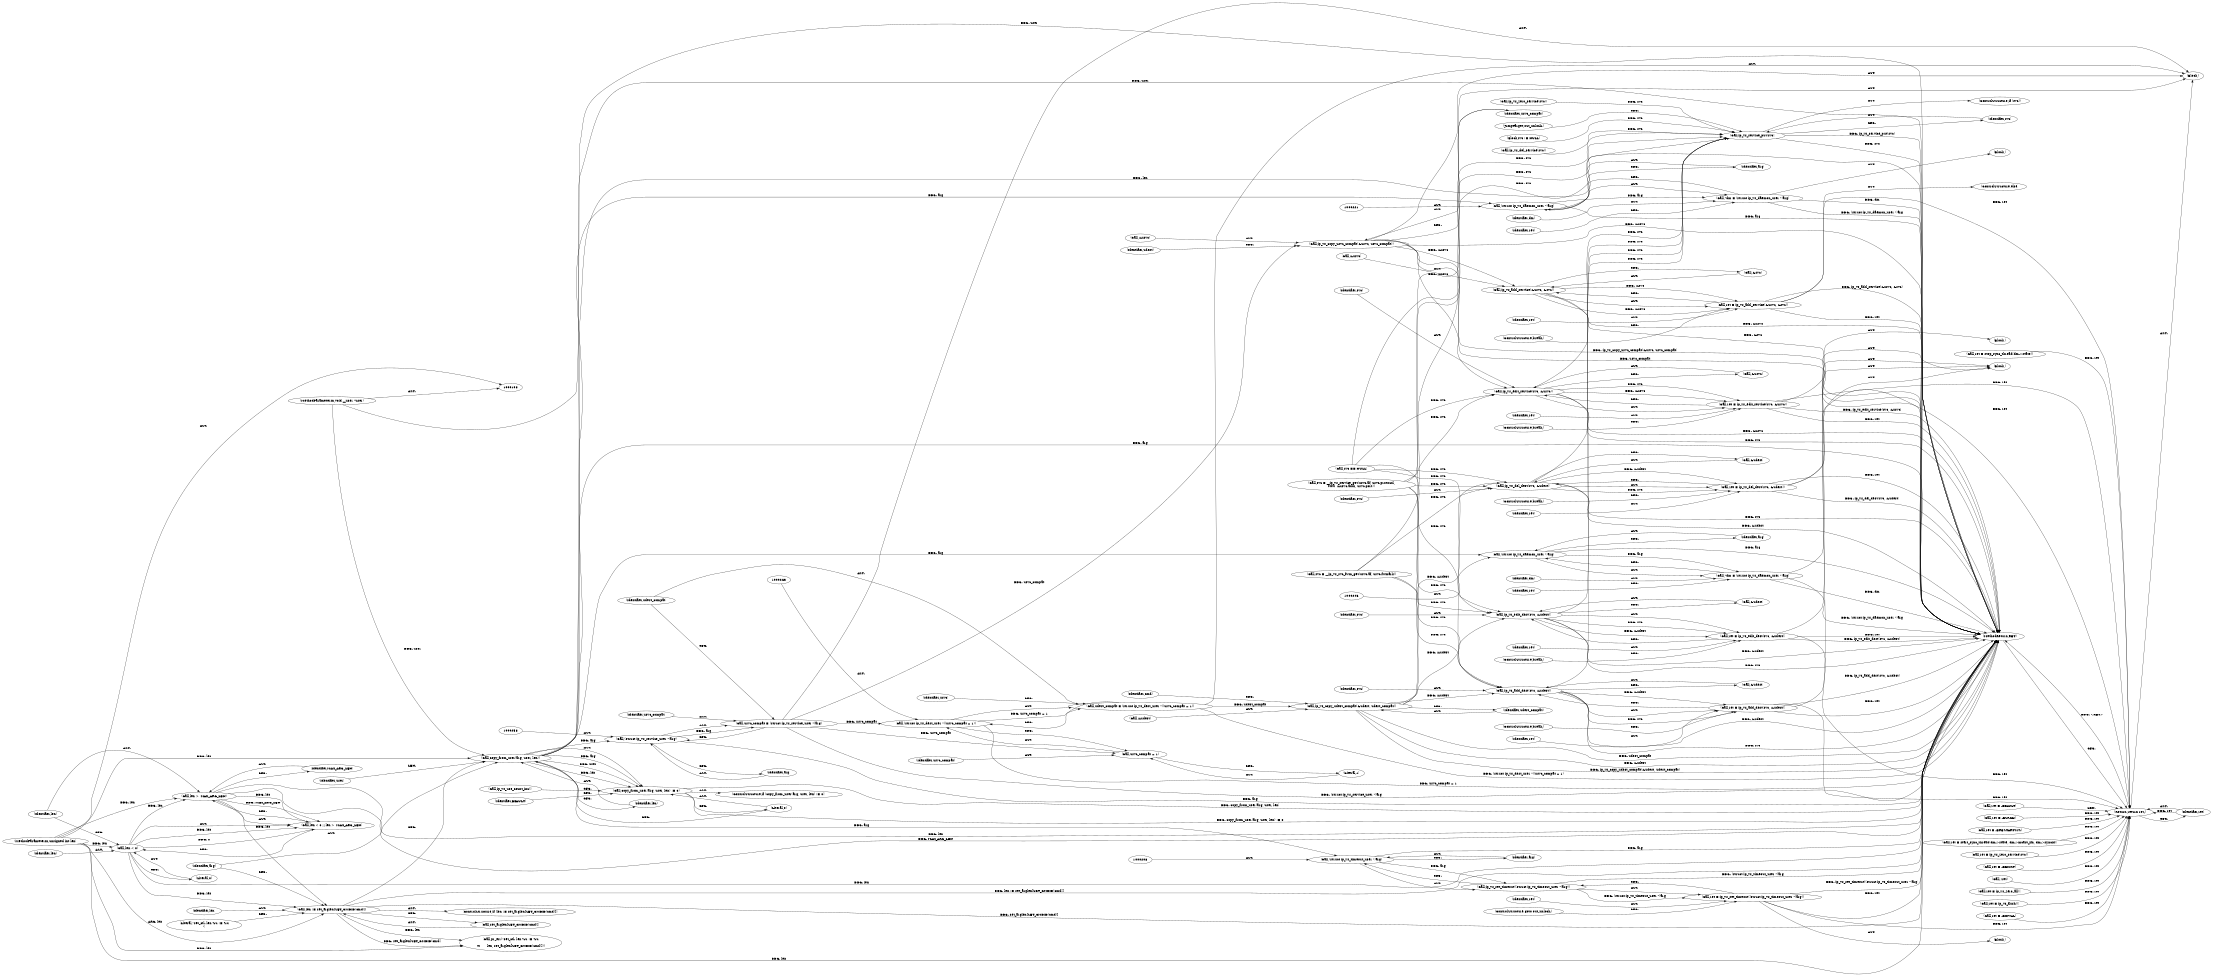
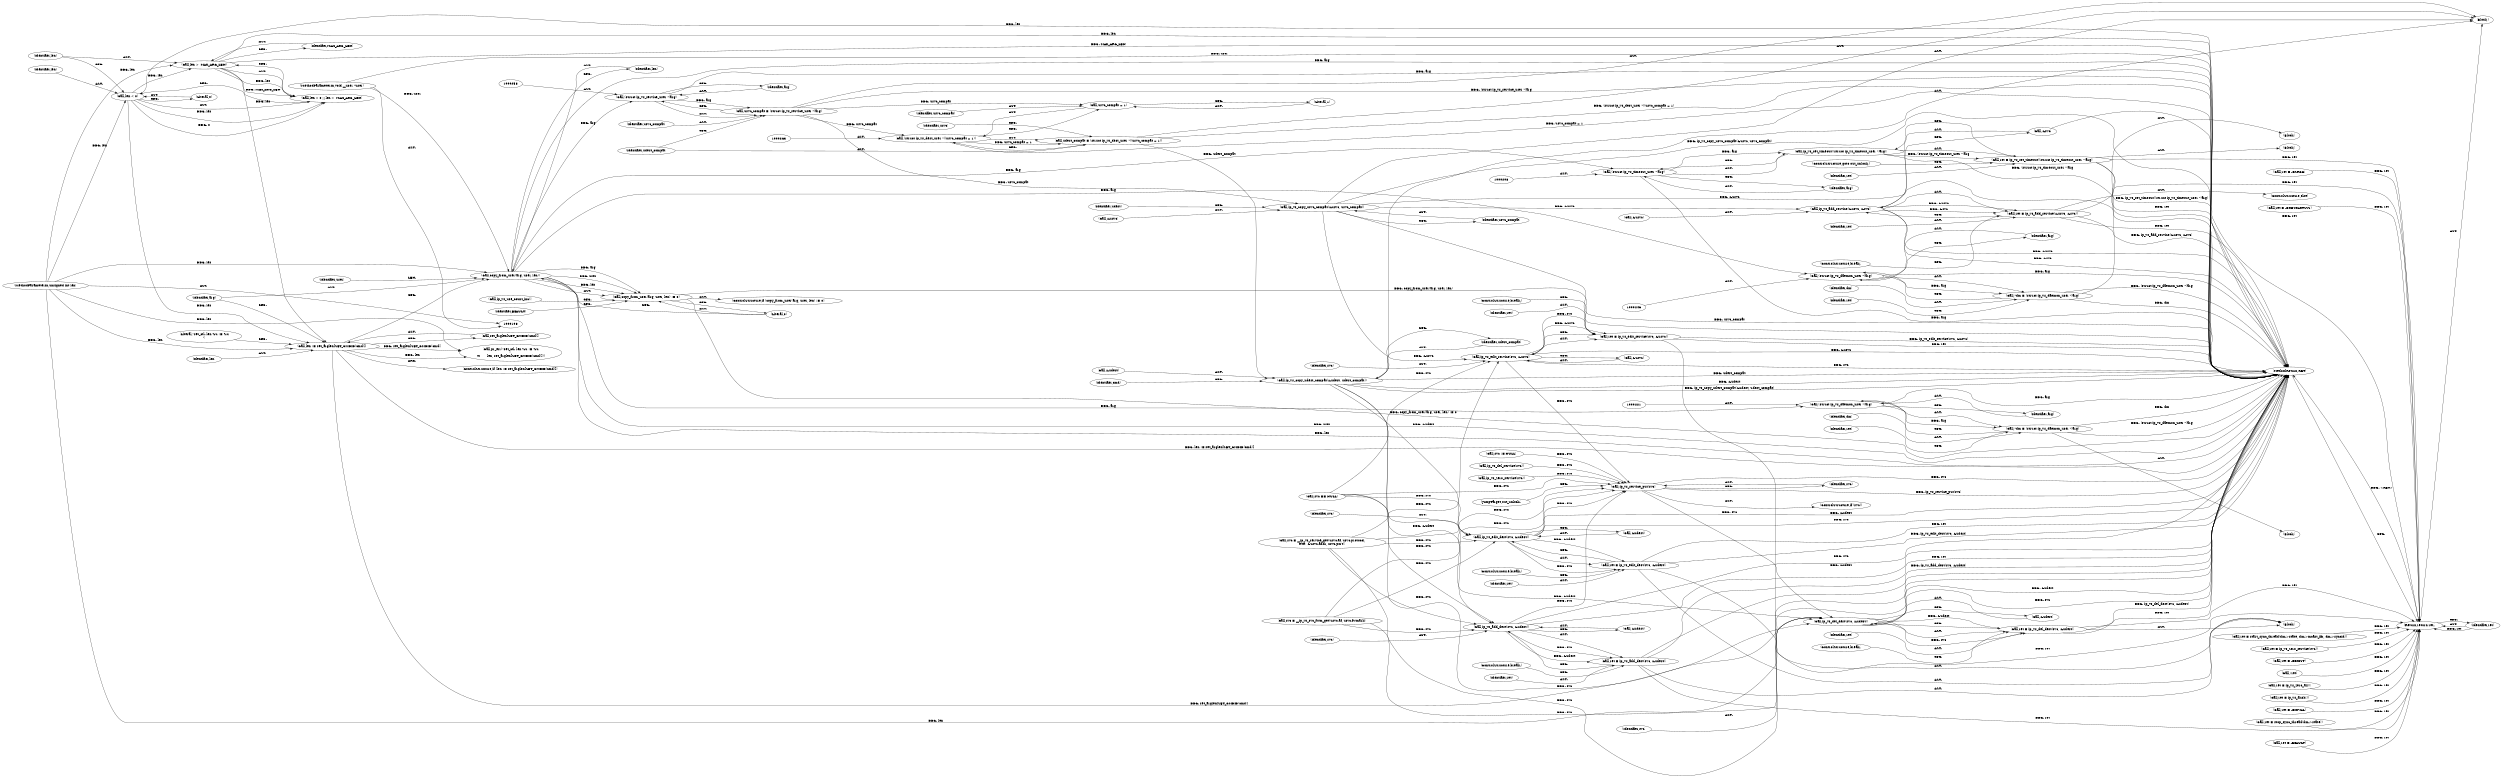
node "(Block,svc != NULL)": label "(Block,svc != NULL)" -> "(Call,svc != NULL)"
edge "(Call,ip_vs_del_dest(svc, &udest))" -> "(Call,ip_vs_service_put(svc))": reversed
edge "(Call,ret = ip_vs_edit_service(svc, &usvc))" -> "(Return,return ret;)": now "(Call,&svc)" -> "(Return,return ret;)"
edge "(Call,ret = -EFAULT)" -> "(Return,return ret;)": label "LEN: " -> "DDG: ret"
edge "(Call,len != set_arglen[SET_CMDID(cmd)])" -> "(ControlStructure,if (len != set_arglen[SET_CMDID(cmd)]))": label "AST: " -> "ARG: "
edge "(MethodParameterIn,unsigned int len)" -> "(Call,len != set_arglen[SET_CMDID(cmd)])": label "ARG: len" -> "DDG: len"
